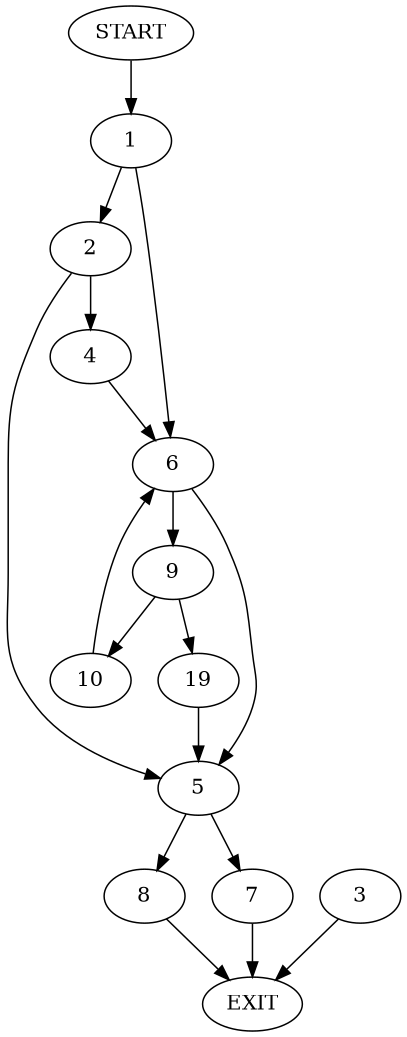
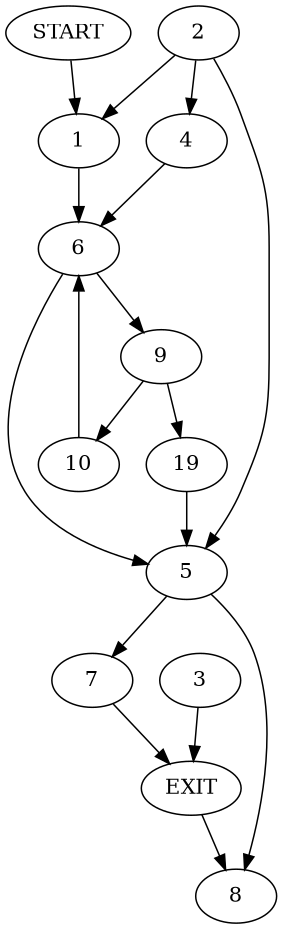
edge "1" -> "2": reversed
edge "8" -> "EXIT": reversed
